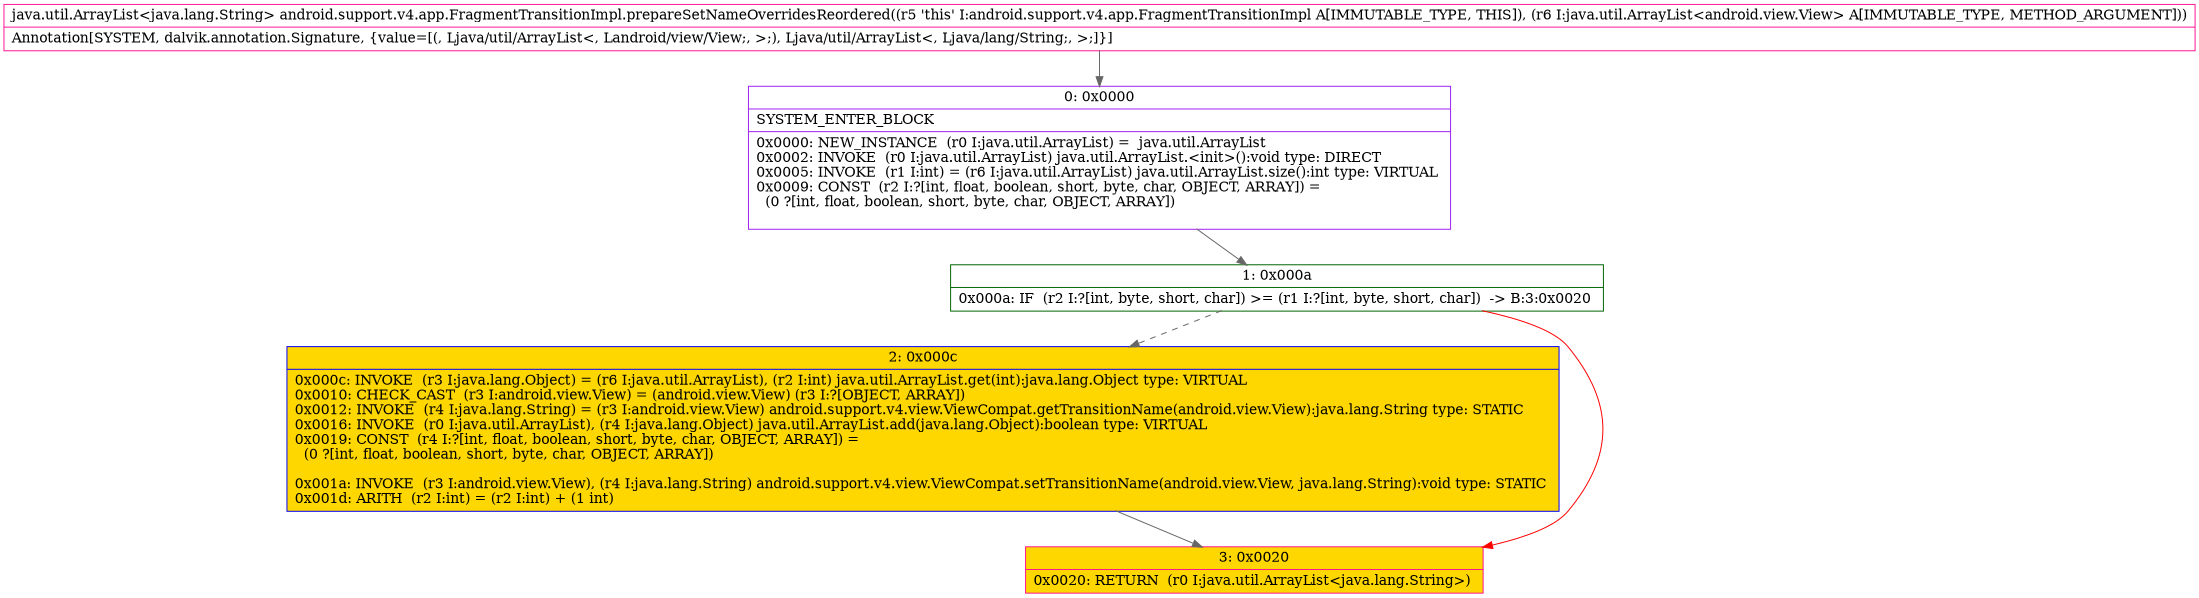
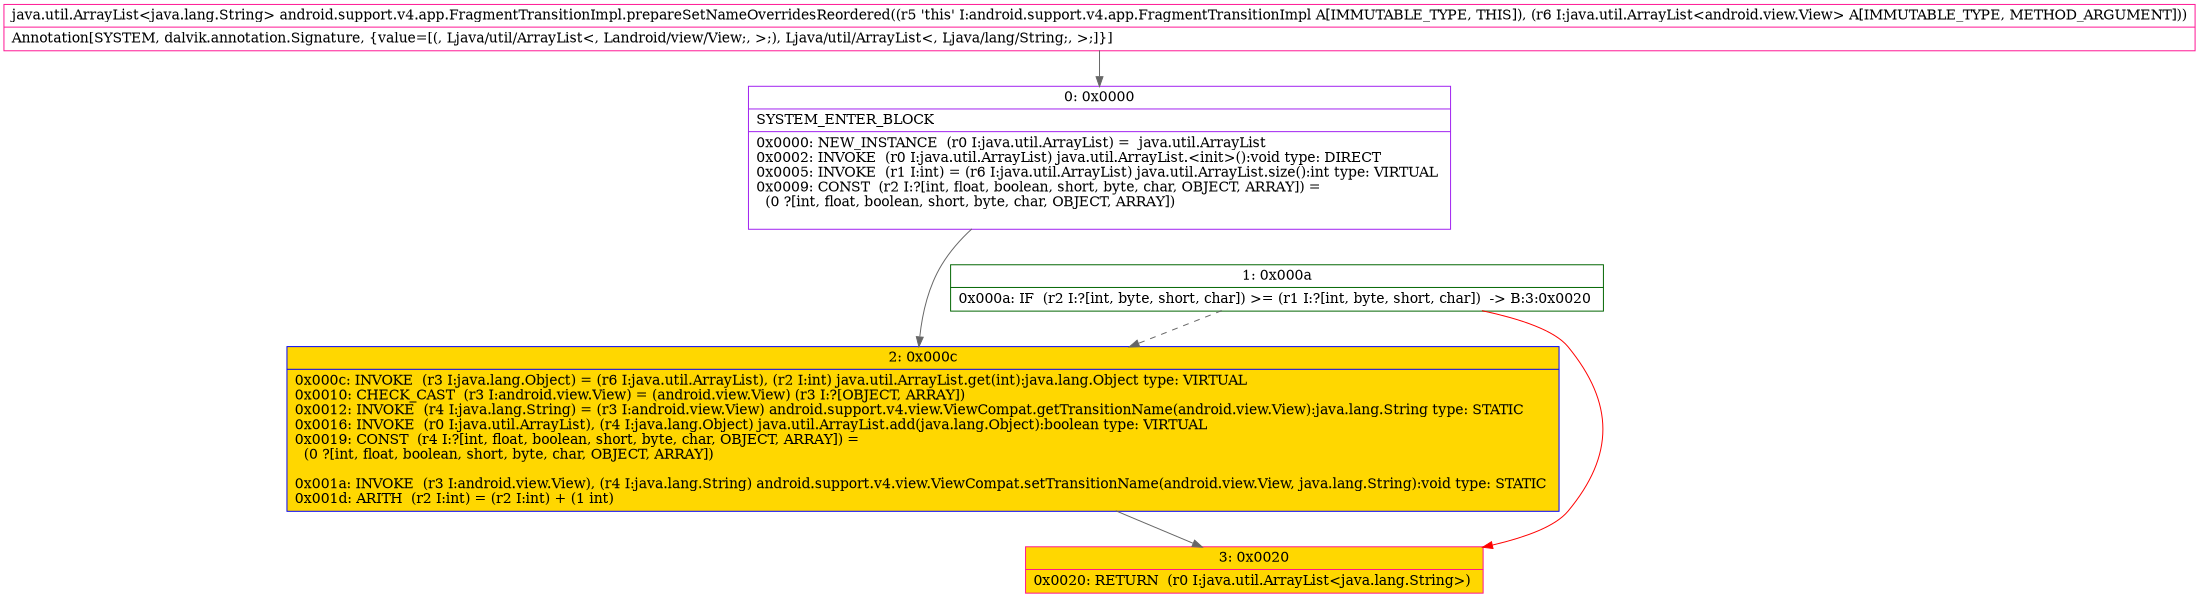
edge "0: 0x0000" -> "1: 0x000a": now "0: 0x0000" -> "2: 0x000c"
